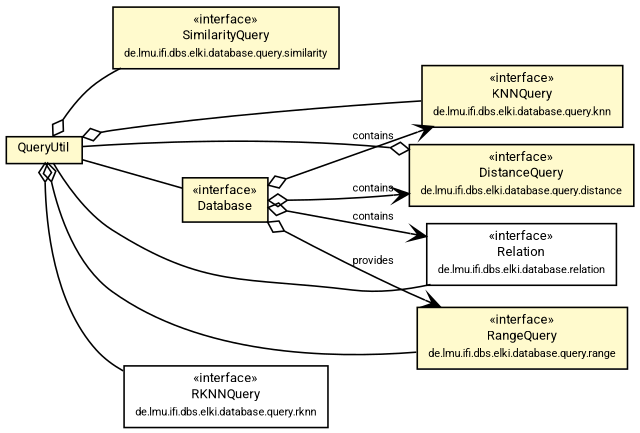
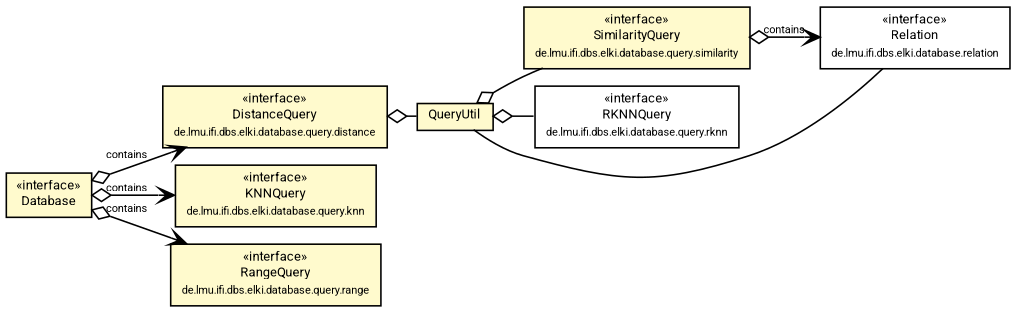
edge "KNNQuery" -> "QueryUtil": removed
edge "QueryUtil" -- "Database": removed
edge "Database" -- "Relation": now "SimilarityQuery" -- "Relation"
edge "Database" -- "RangeQuery": label "provides" -> "contains"
edge "RangeQuery" -> "QueryUtil": removed
